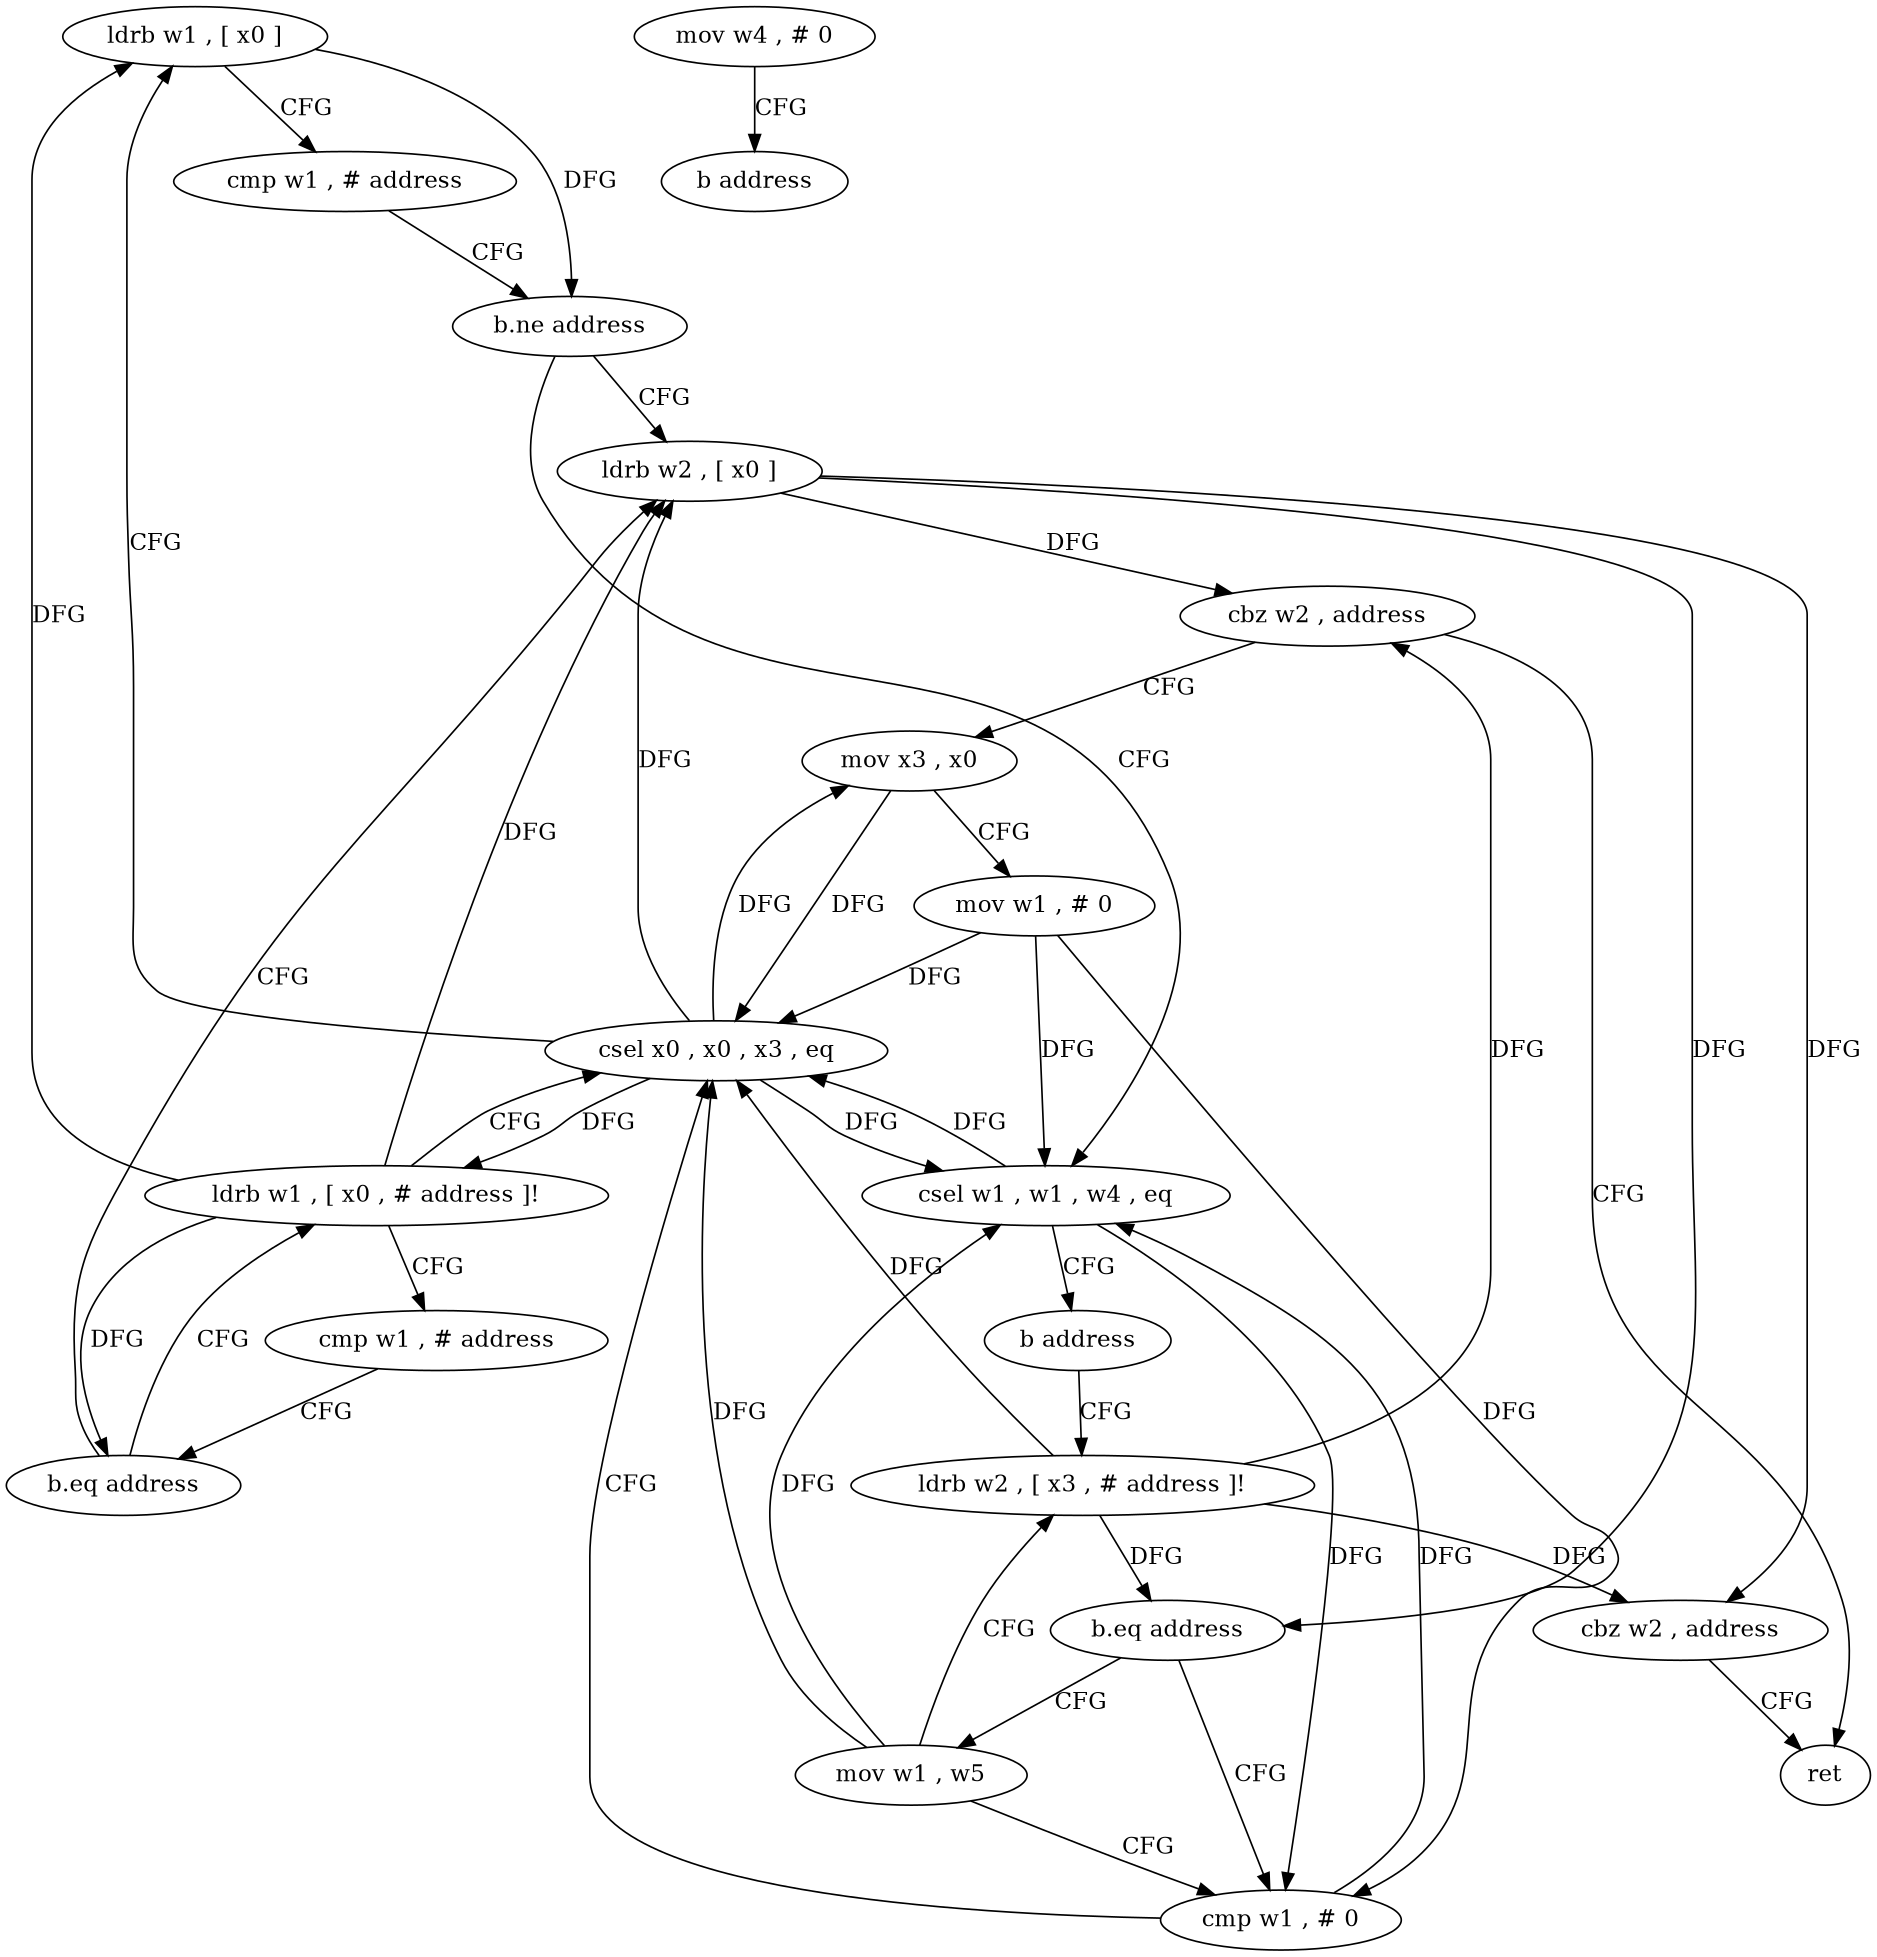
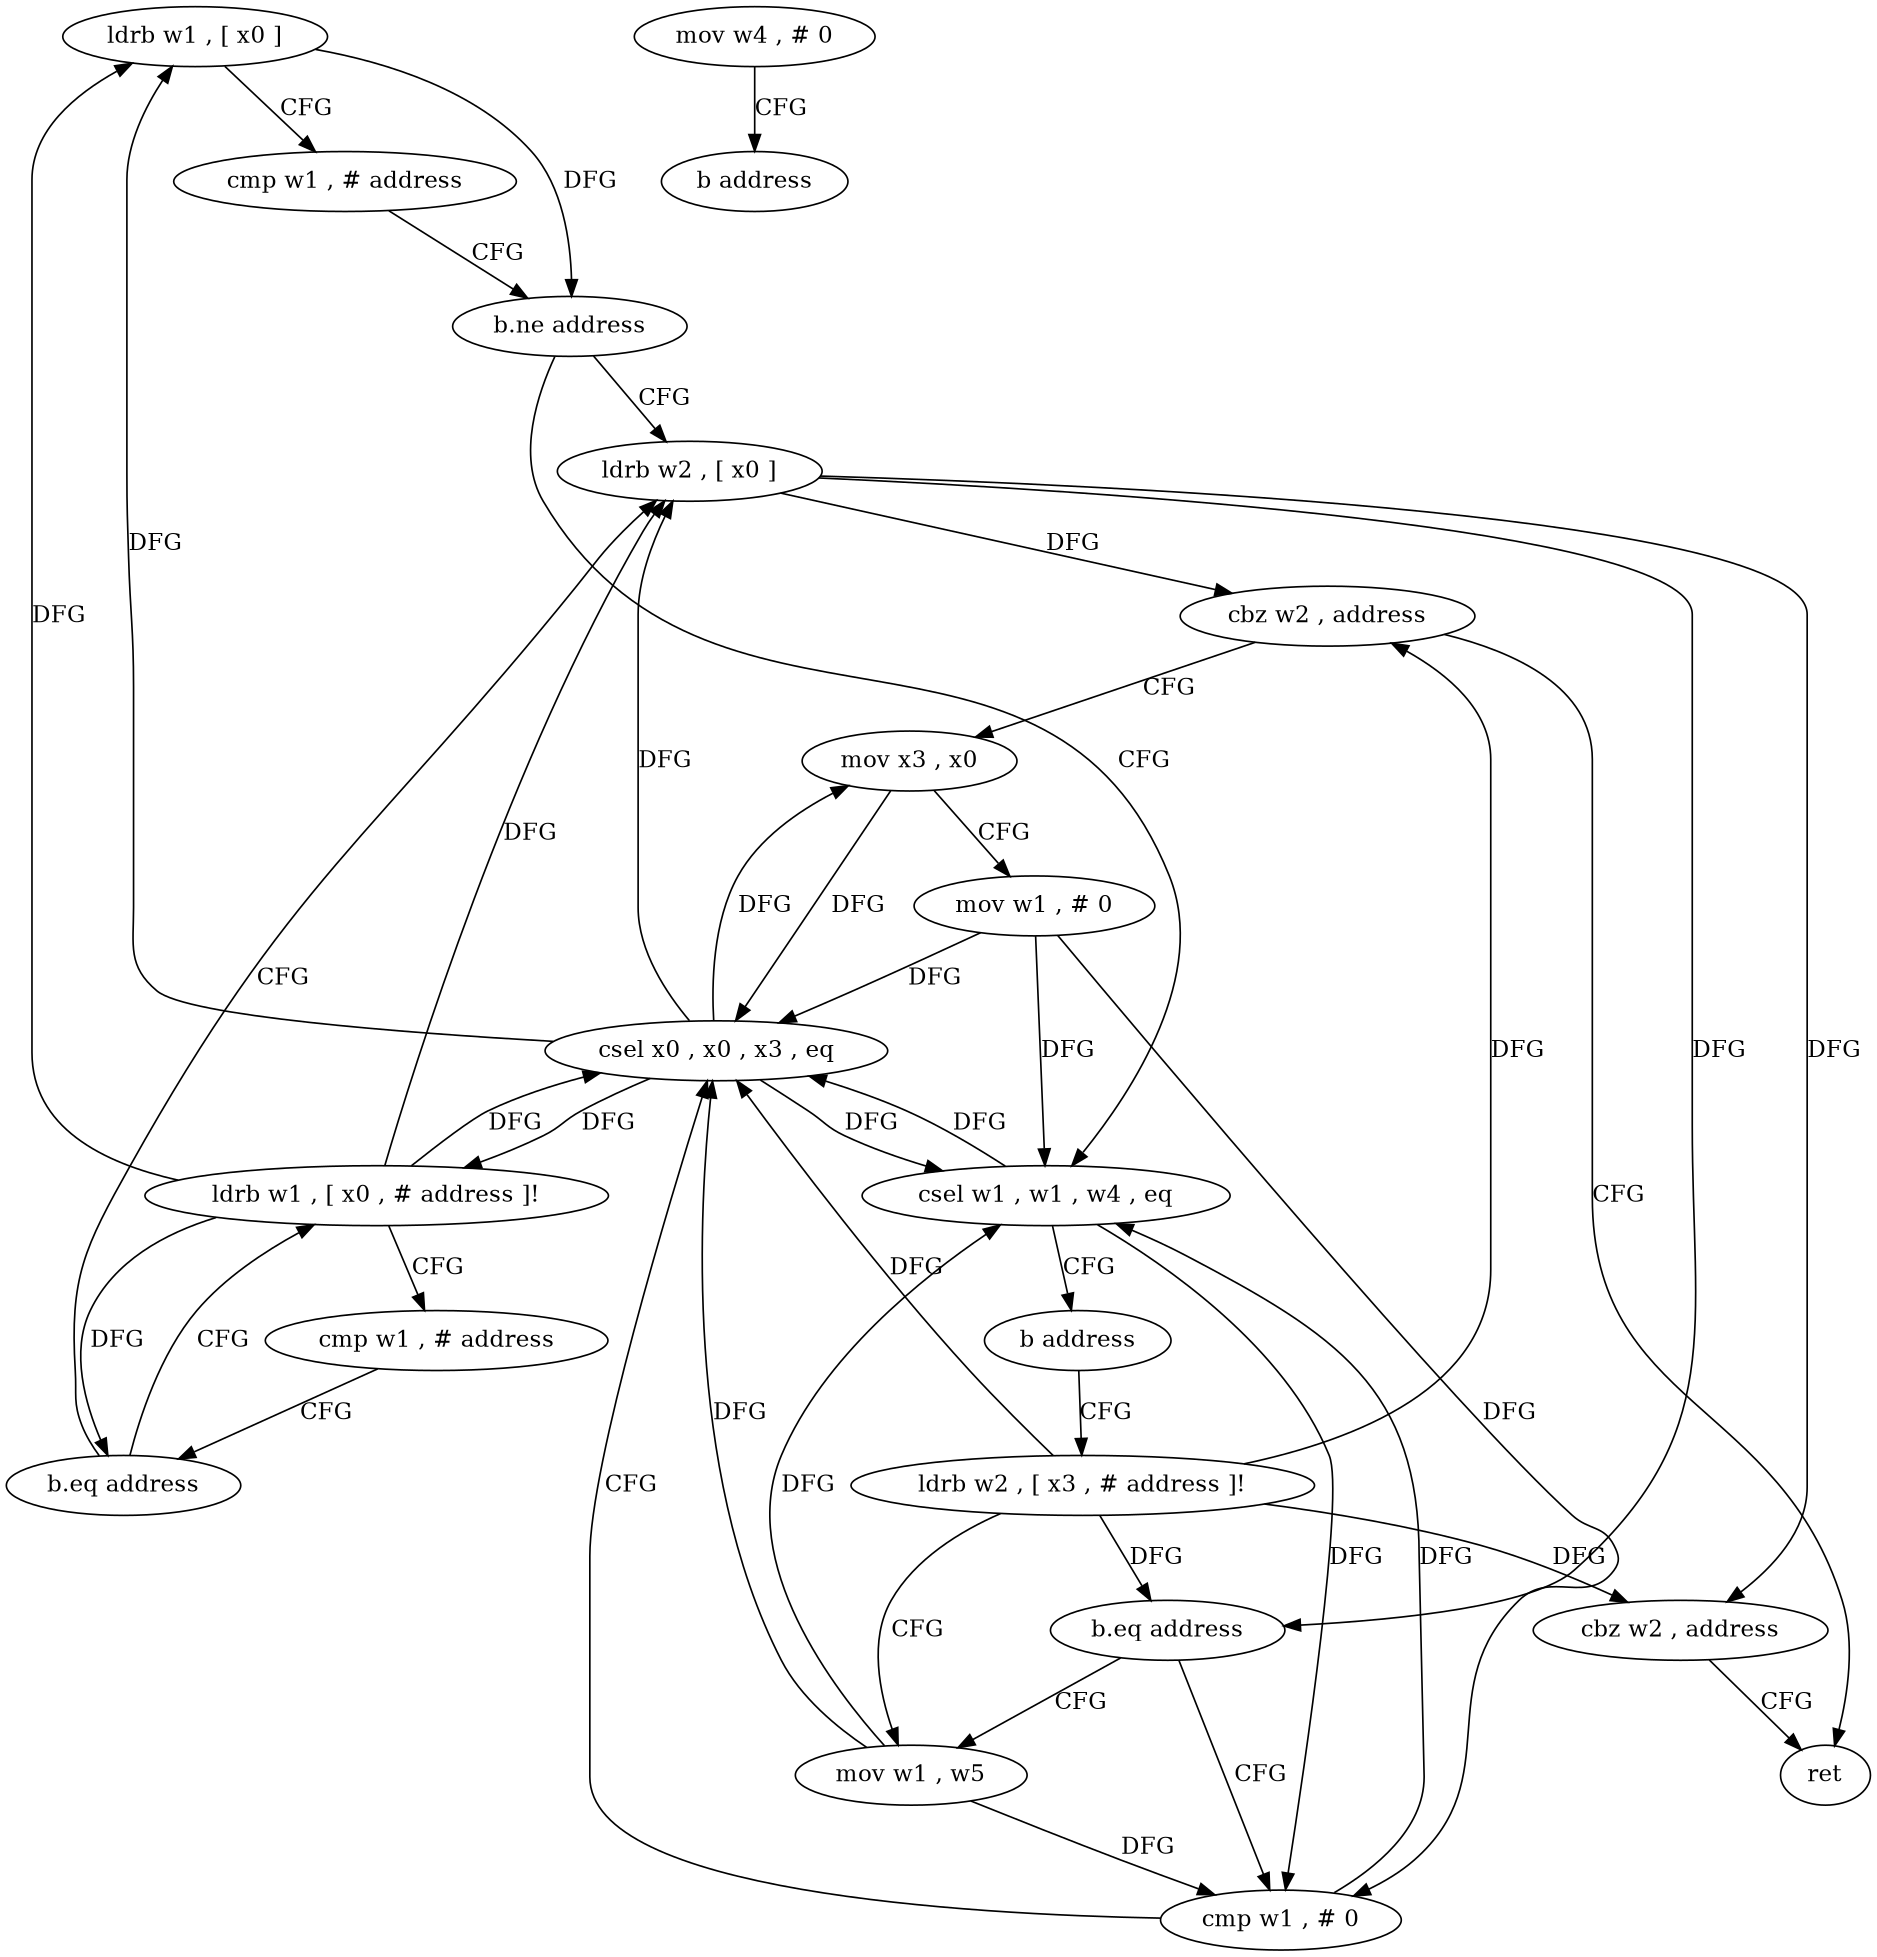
edge "csel x0 , x0 , x3 , eq" -> "ldrb w1 , [ x0 ]": label "CFG" -> "DFG"
edge "ldrb w1 , [ x0 , # address ]!" -> "csel x0 , x0 , x3 , eq": label "CFG" -> "DFG"
edge "mov w1 , w5" -> "ldrb w2 , [ x3 , # address ]!": reversed
edge "mov w1 , w5" -> "cmp w1 , # 0": label "CFG" -> "DFG"
